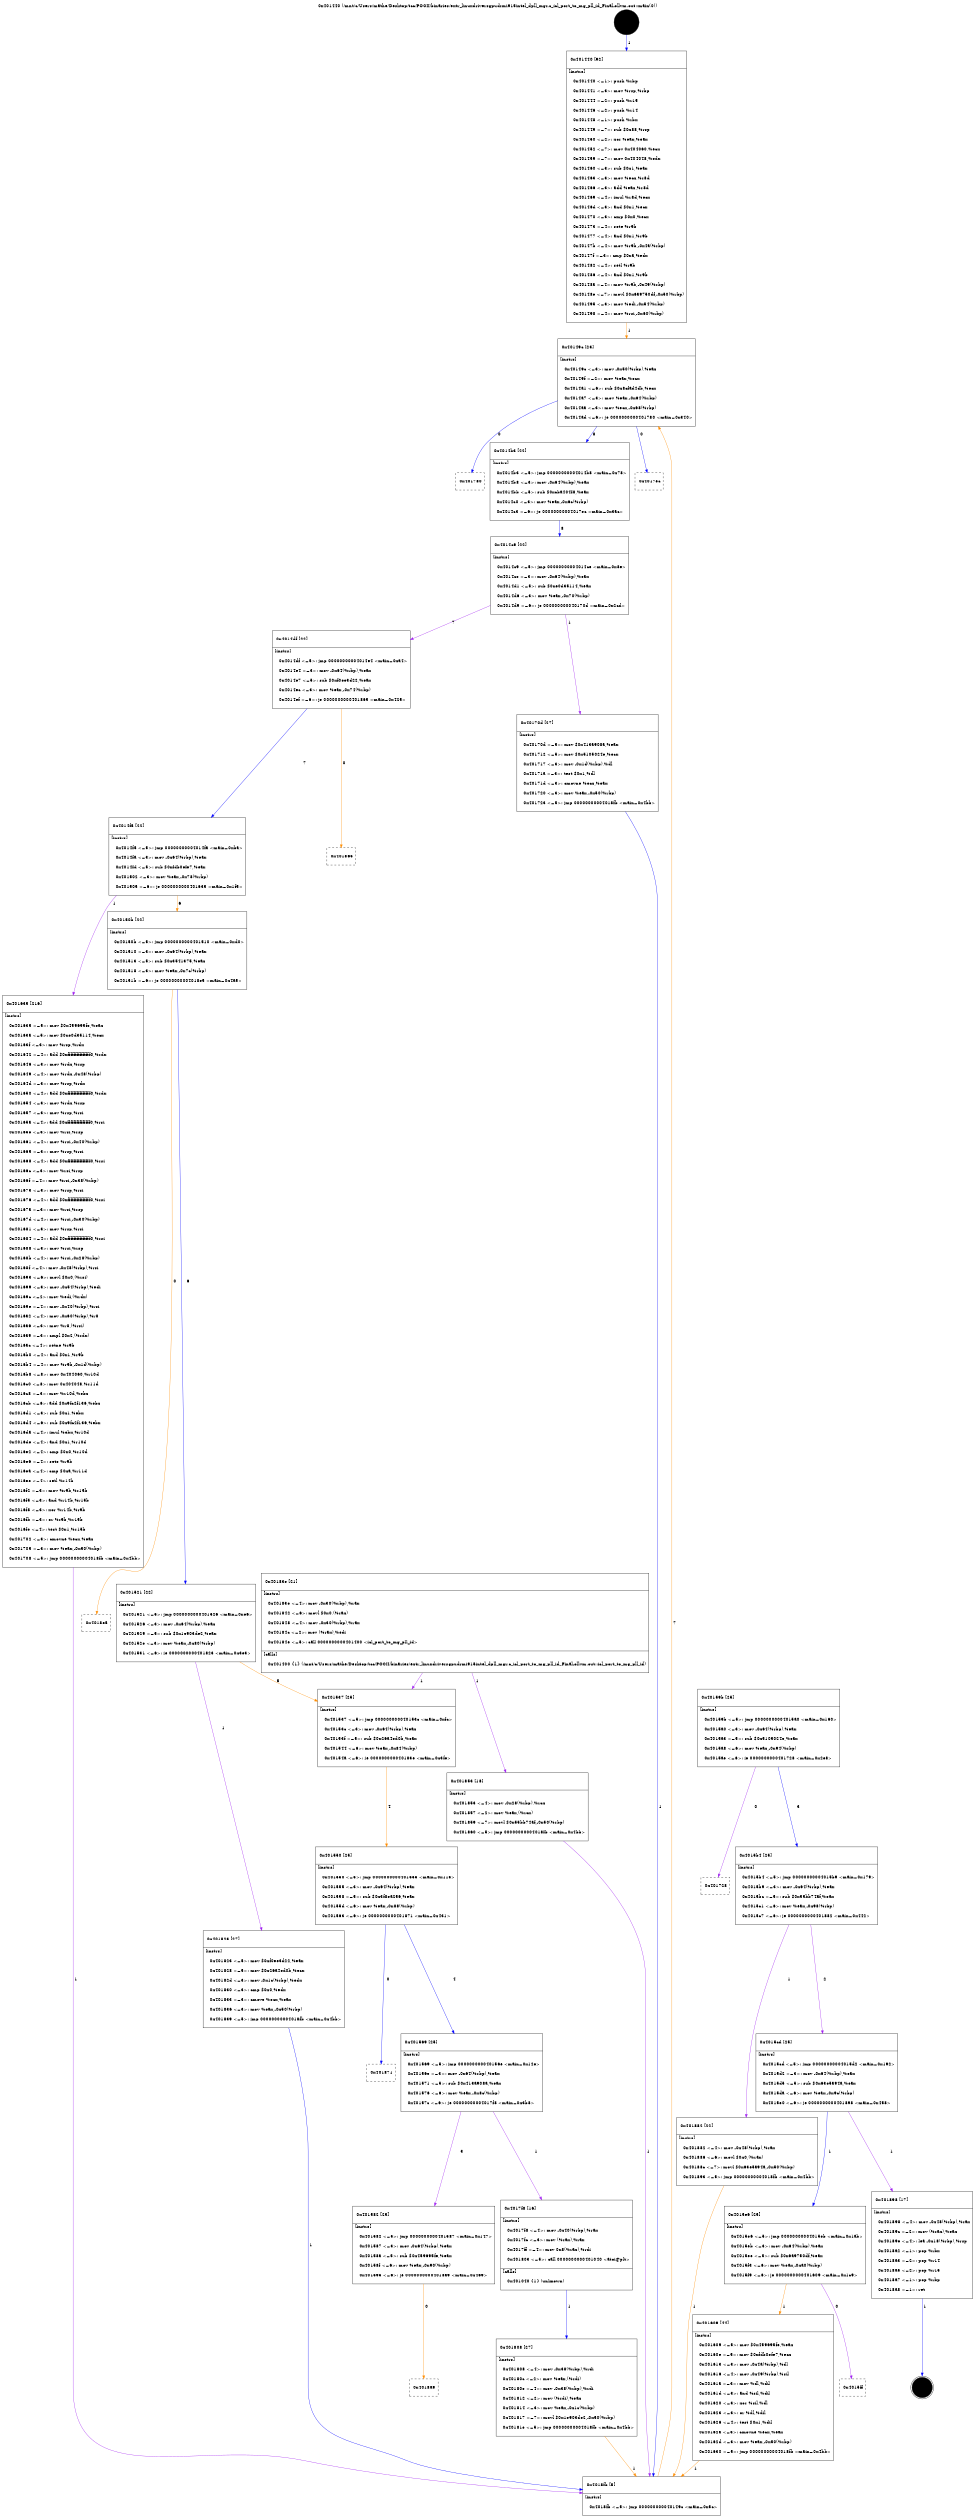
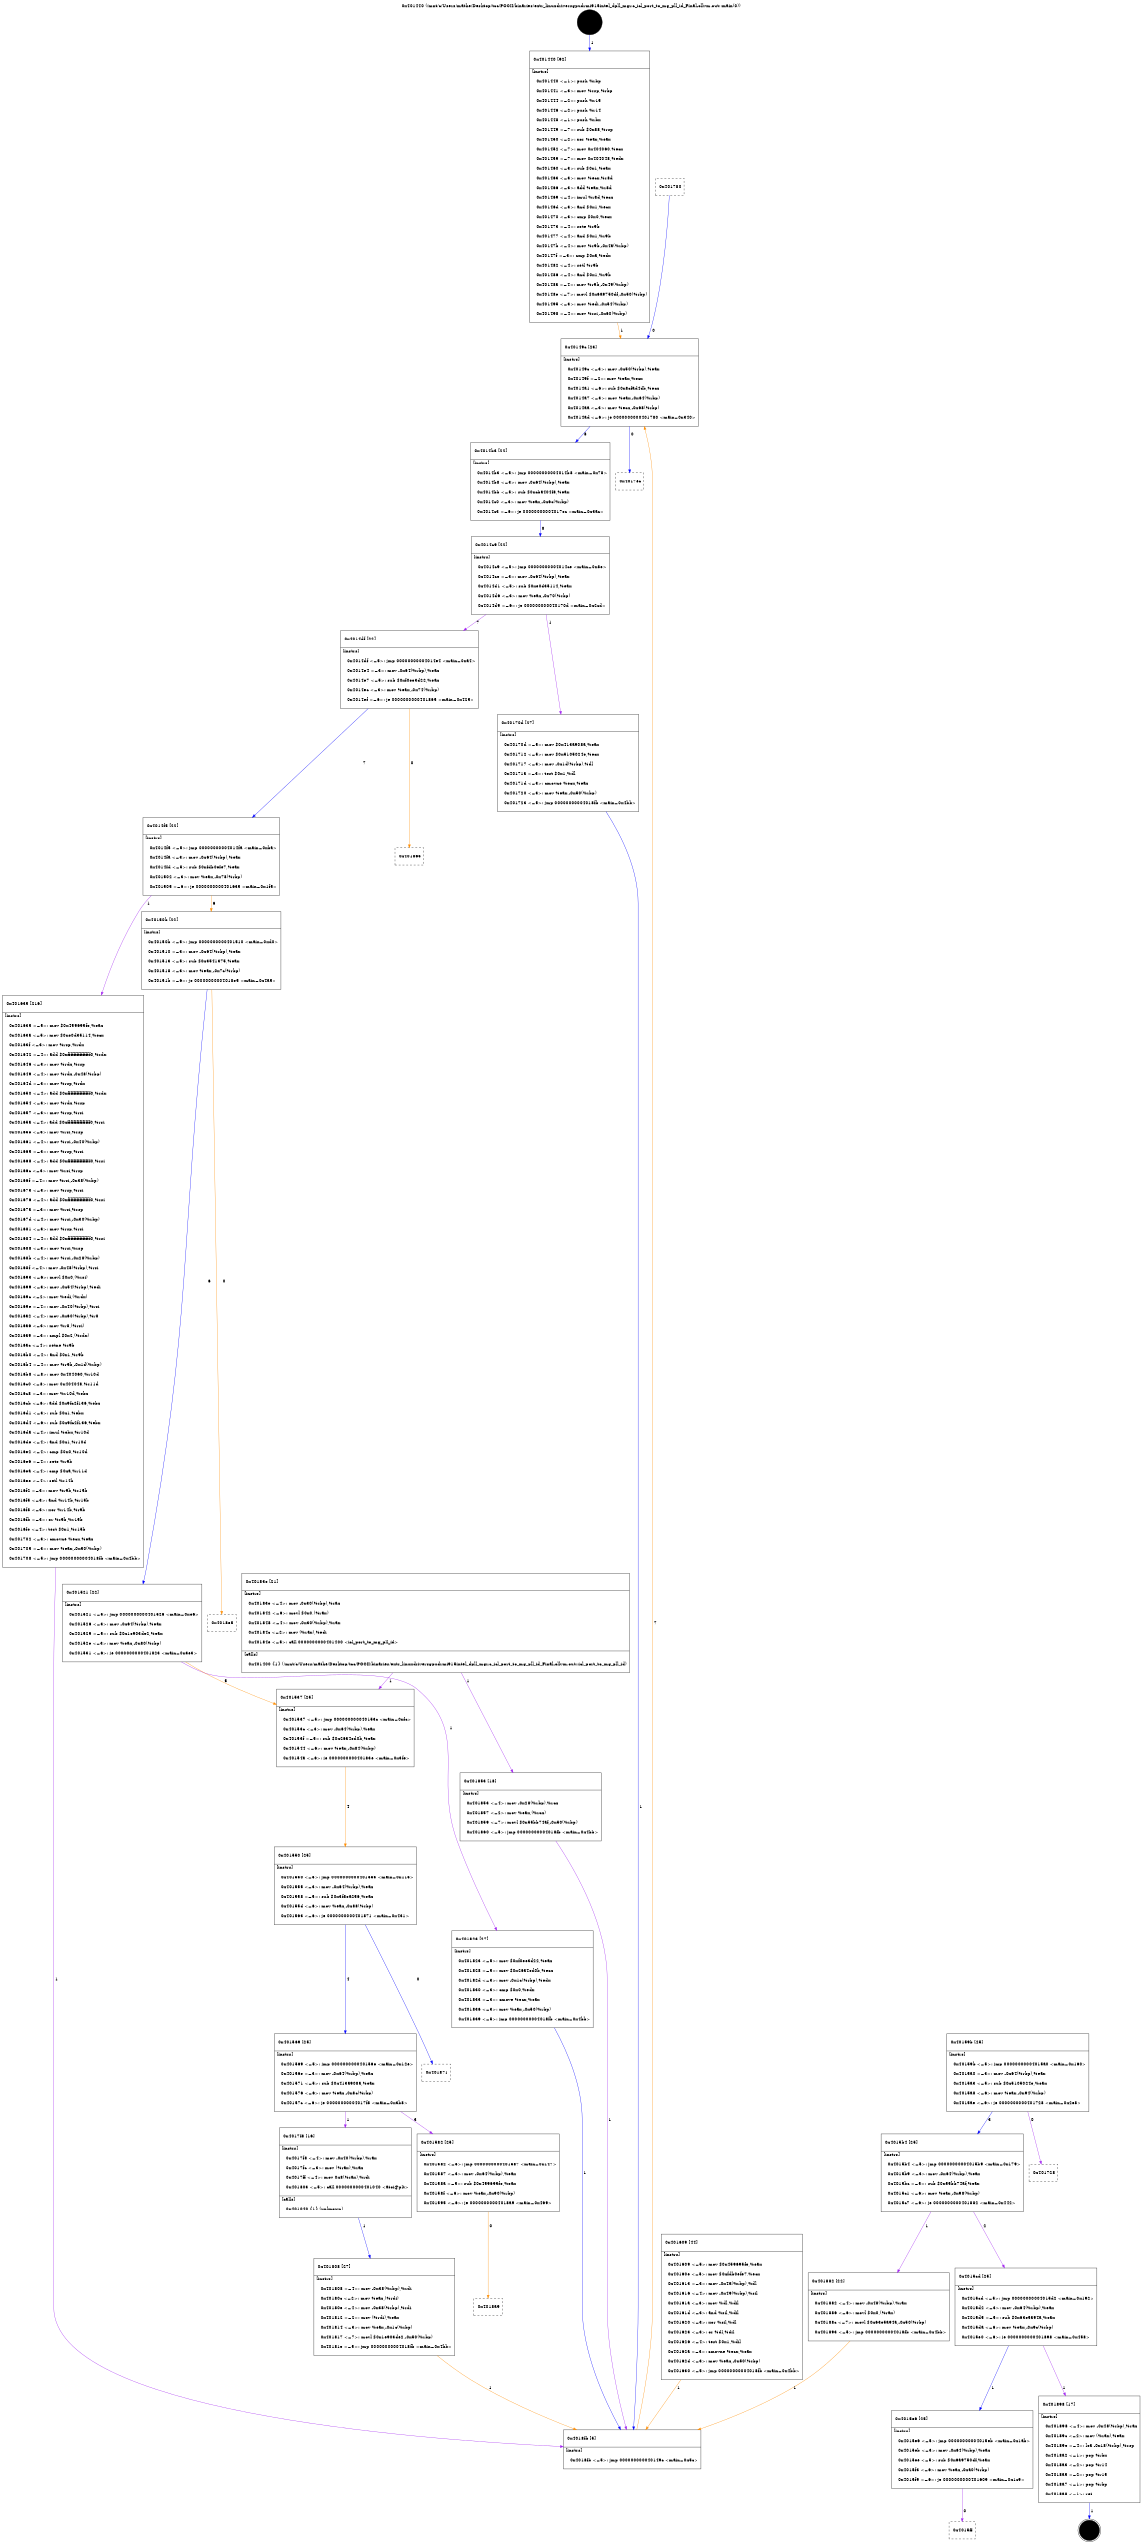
edge "0x40149c [23]" -> "0x401780": reversed
edge "0x4015e6 [25]" -> "0x401609 [44]": removed, label "1"
